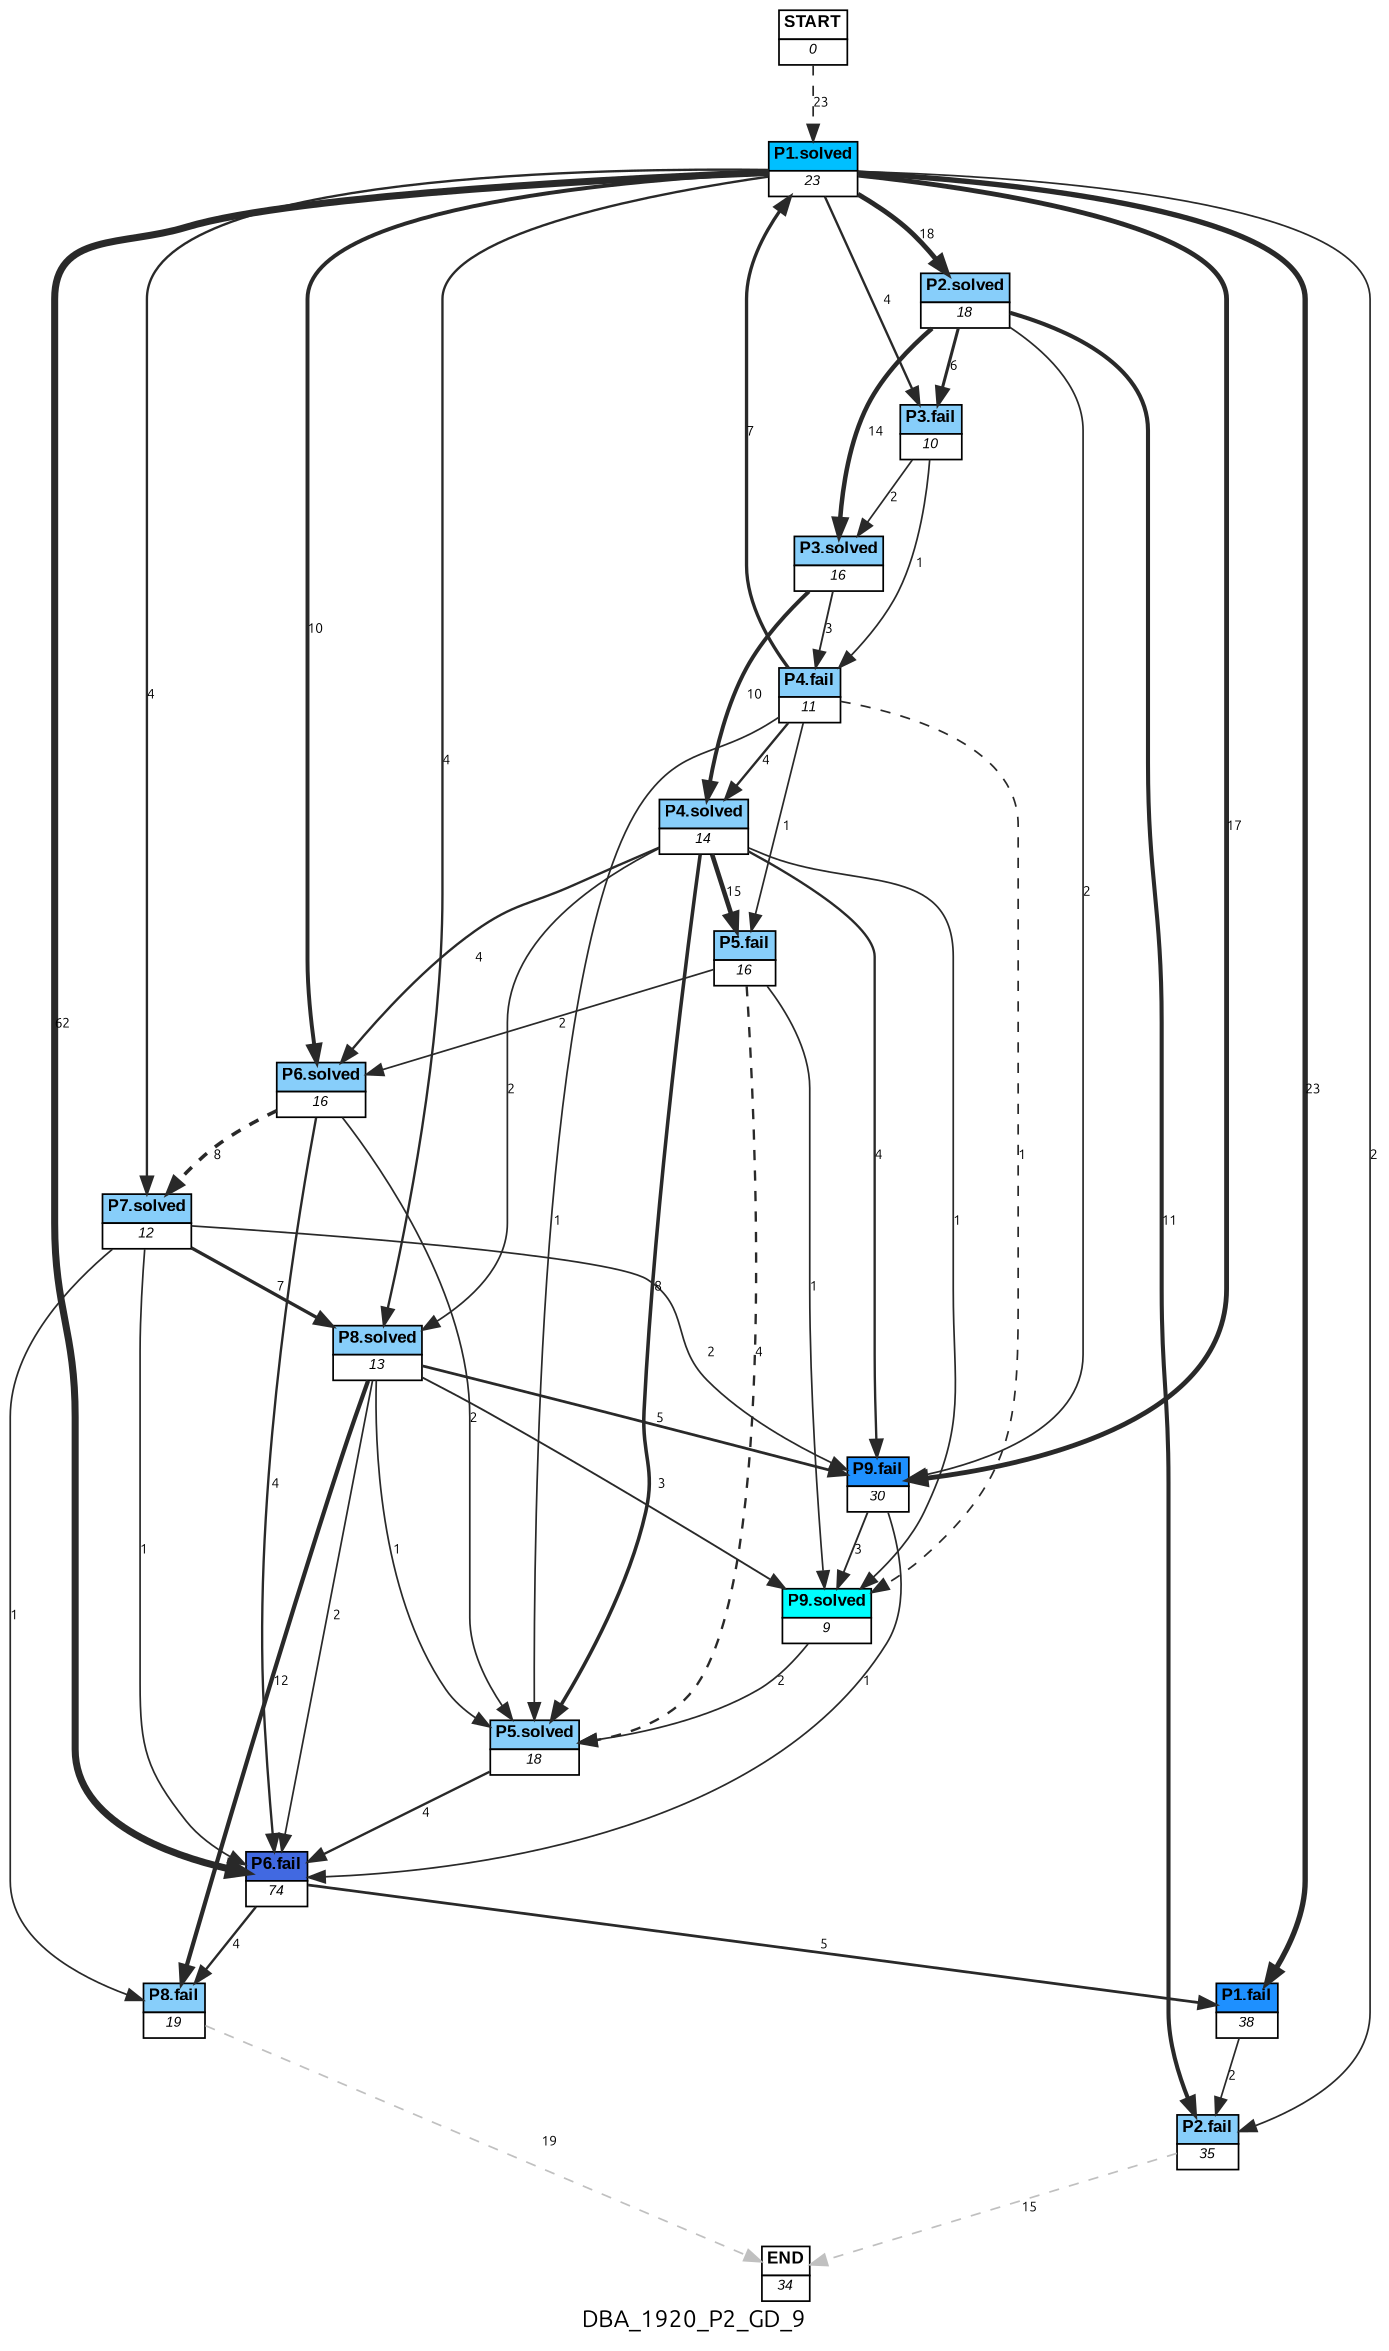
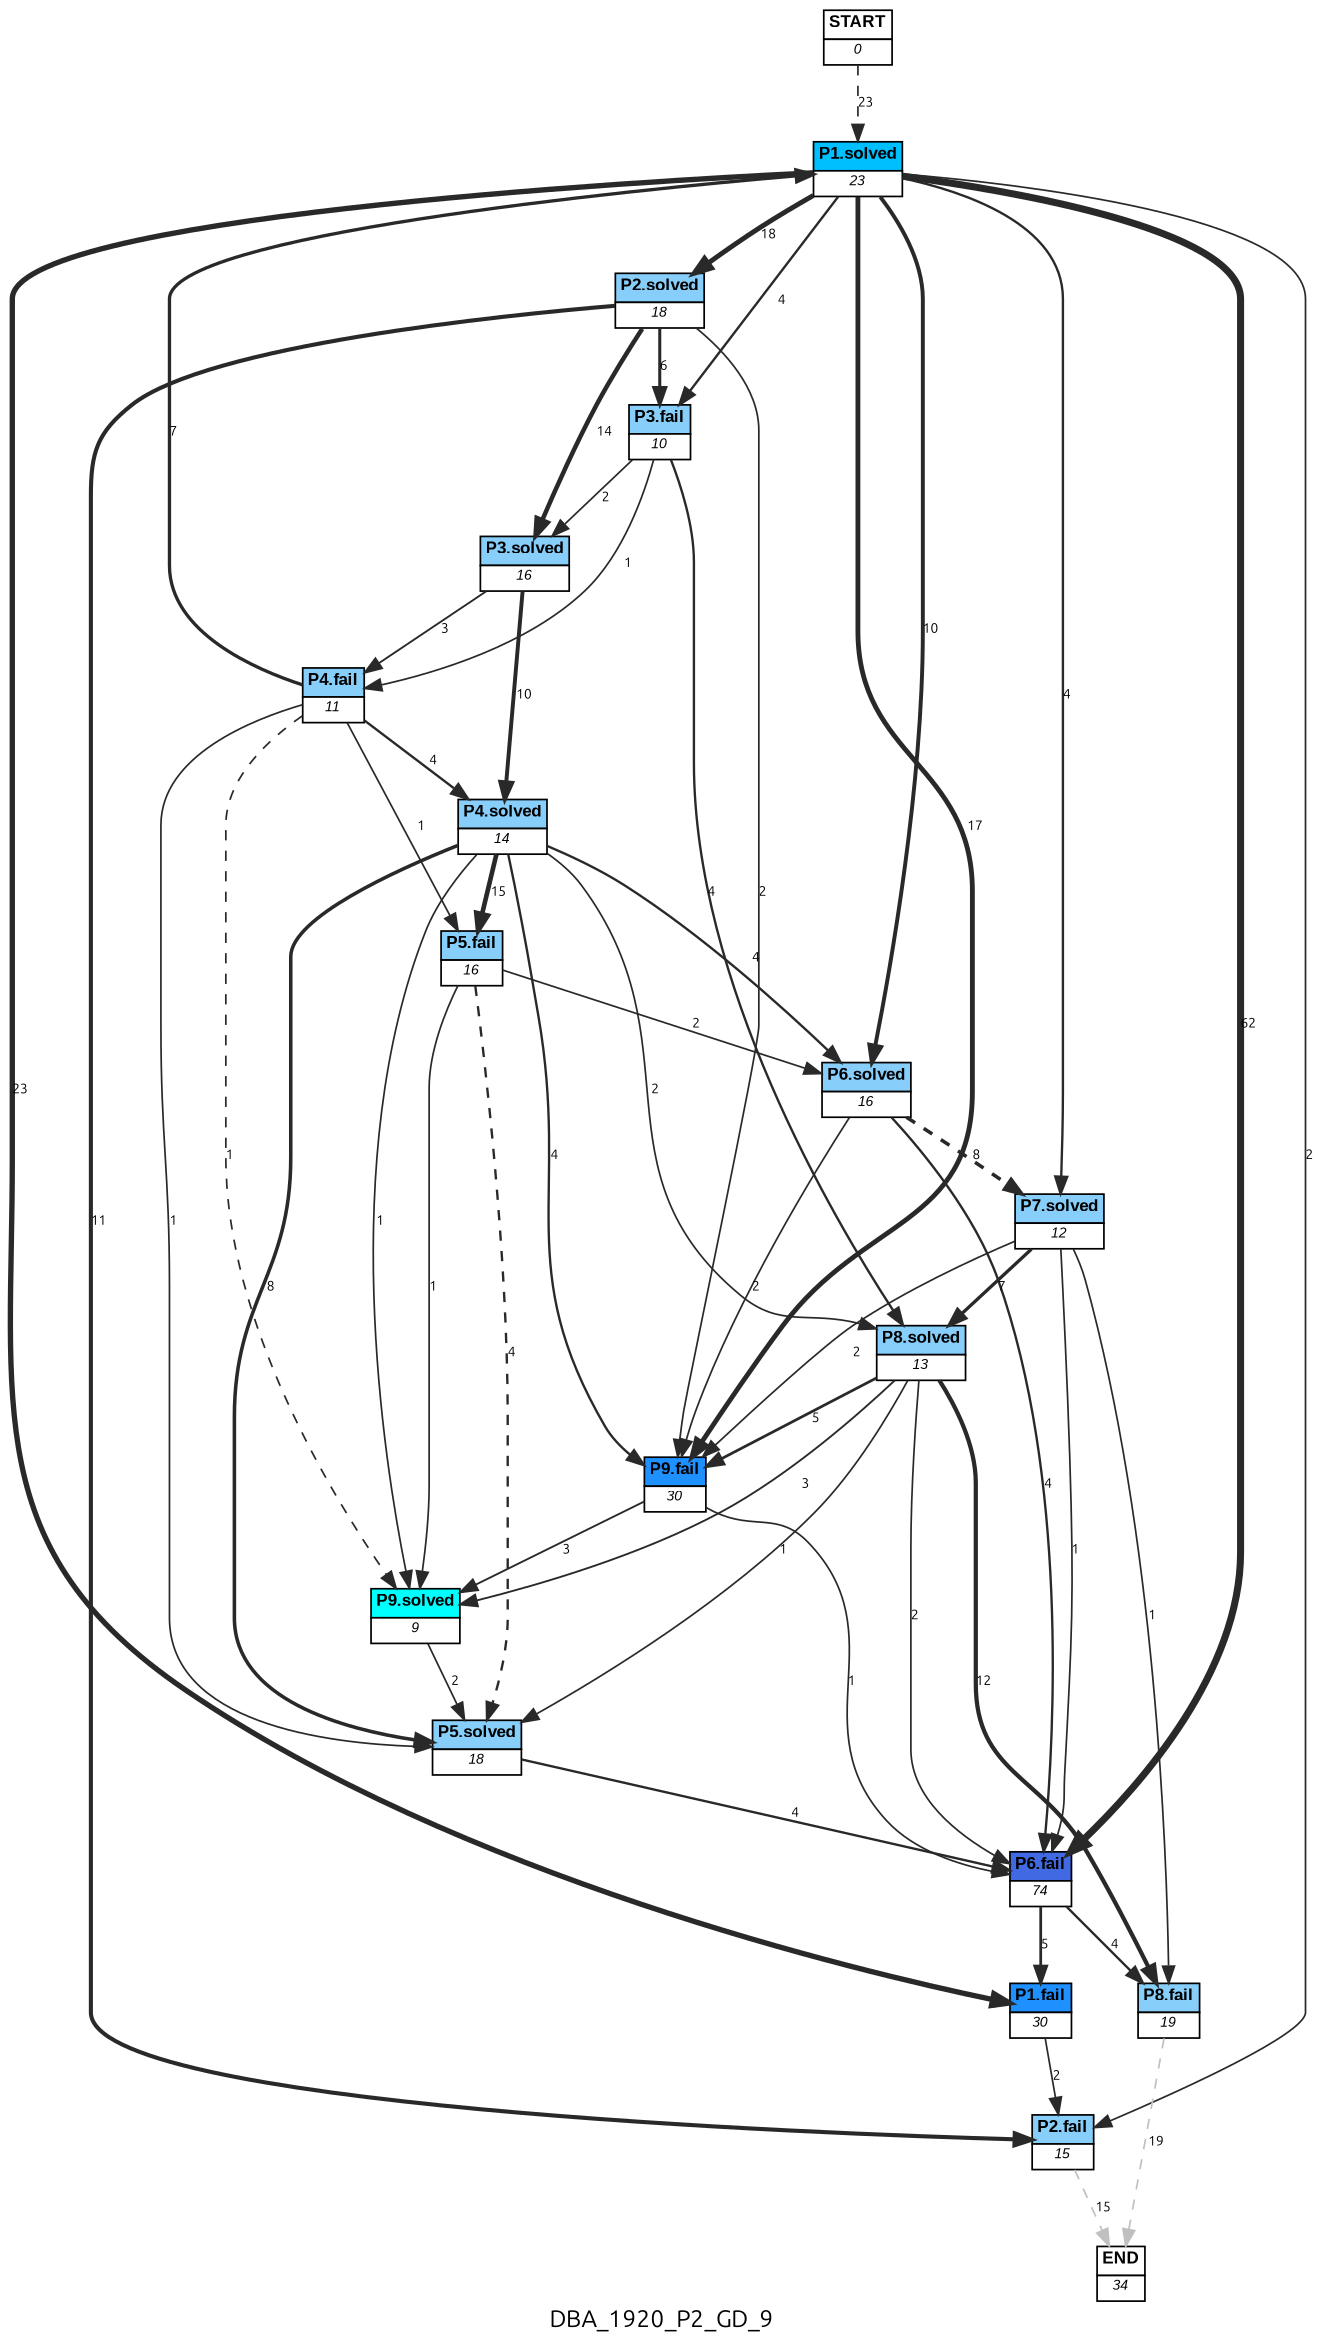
edge "P1.solved" -> "P8.solved": now "P3.fail" -> "P8.solved"
edge "P6.solved" -> "P5.solved": now "P6.solved" -> "P9.fail"
node "P1.fail": text "38" -> "30"
node "P2.fail": text "35" -> "15"
